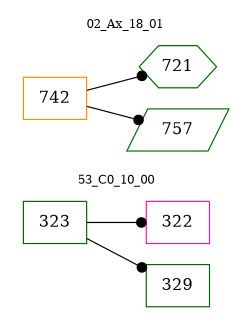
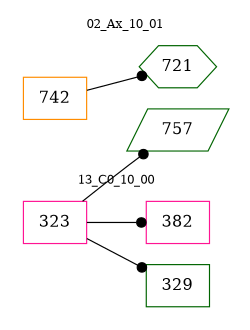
cluster "02_Ax_18_01": label "02_Ax_18_01" -> "02_Ax_10_01"
edge "742" -> "757": now "323" -> "757"
cluster "53_C0_10_00": label "53_C0_10_00" -> "13_C0_10_00"
node "323": color darkgreen -> deeppink
node "322": label "322" -> "382"
